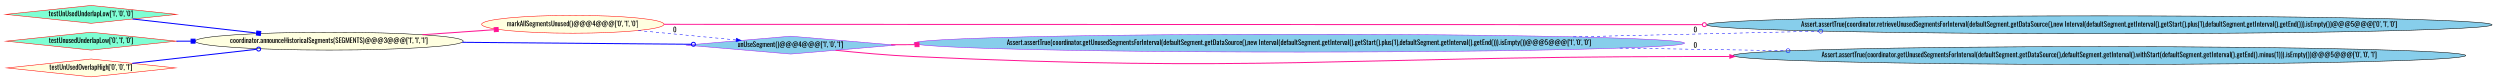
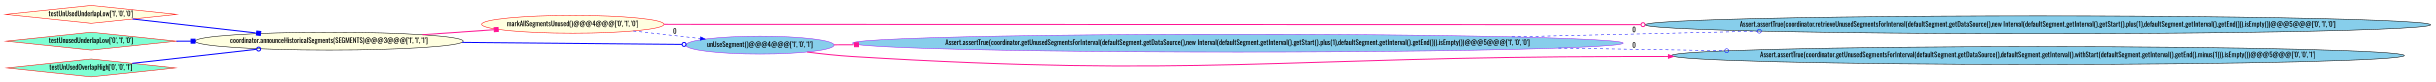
node "testUnUsedUnderlapLow['1', '0', '0']": fillcolor aquamarine -> lightyellow
node "unUseSegment()@@@4@@@['1', '0', '1']": shape diamond -> ellipse
node "testUnUsedOverlapHigh['0', '0', '1']": fillcolor lightyellow -> aquamarine
